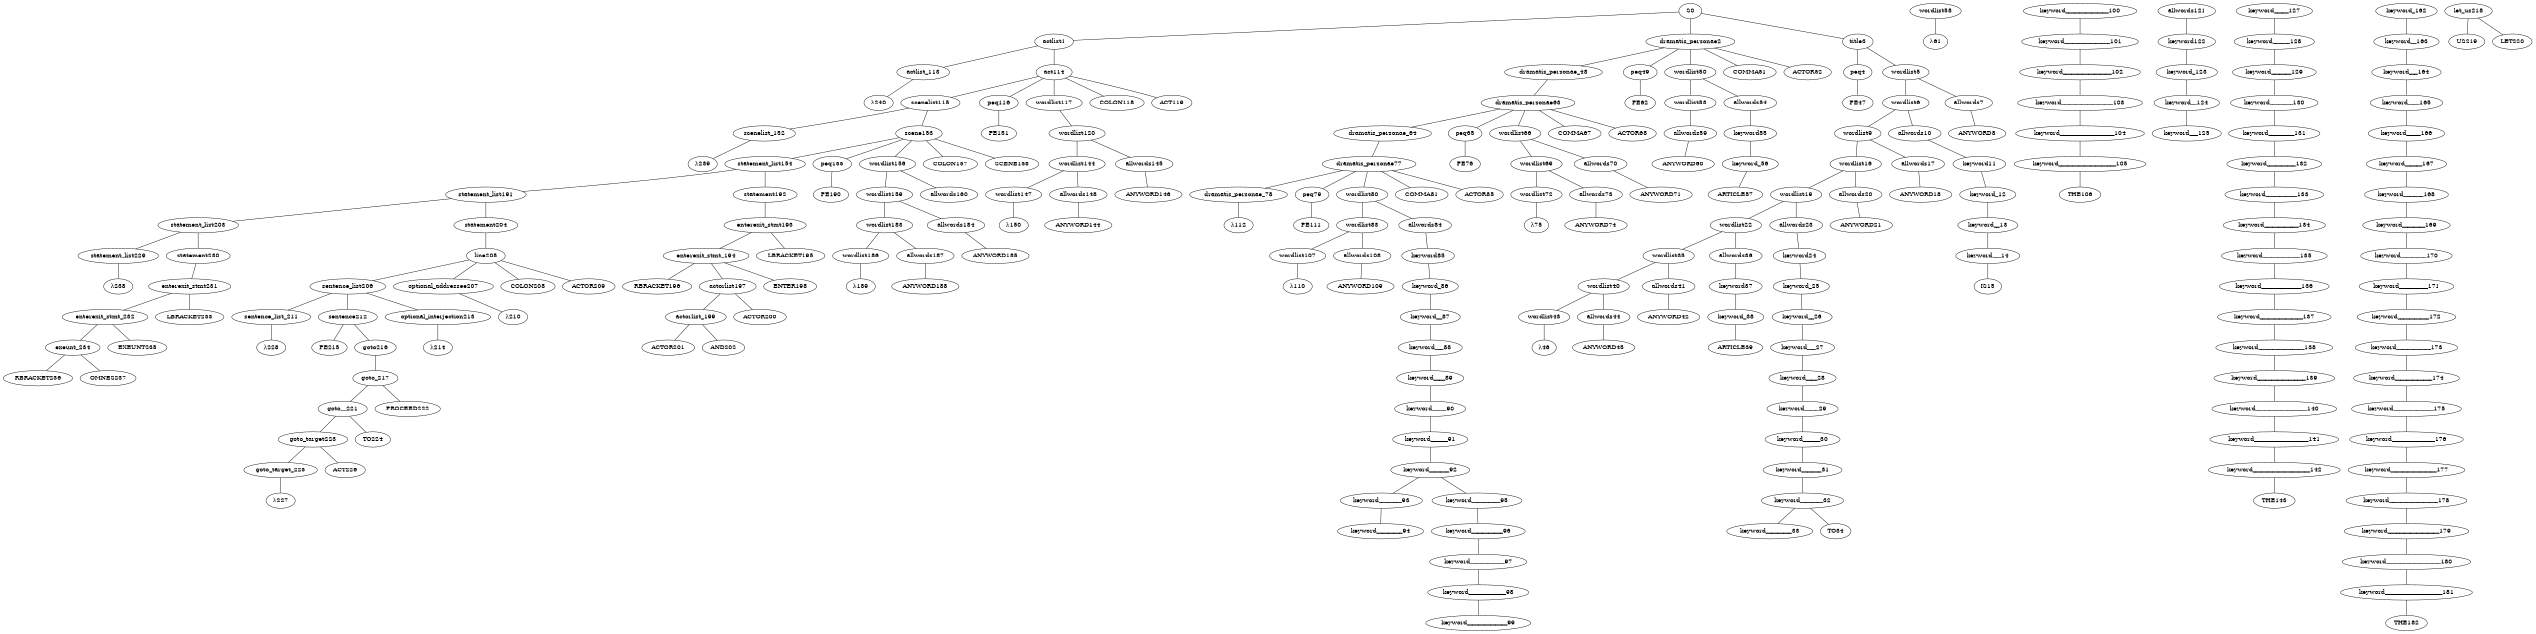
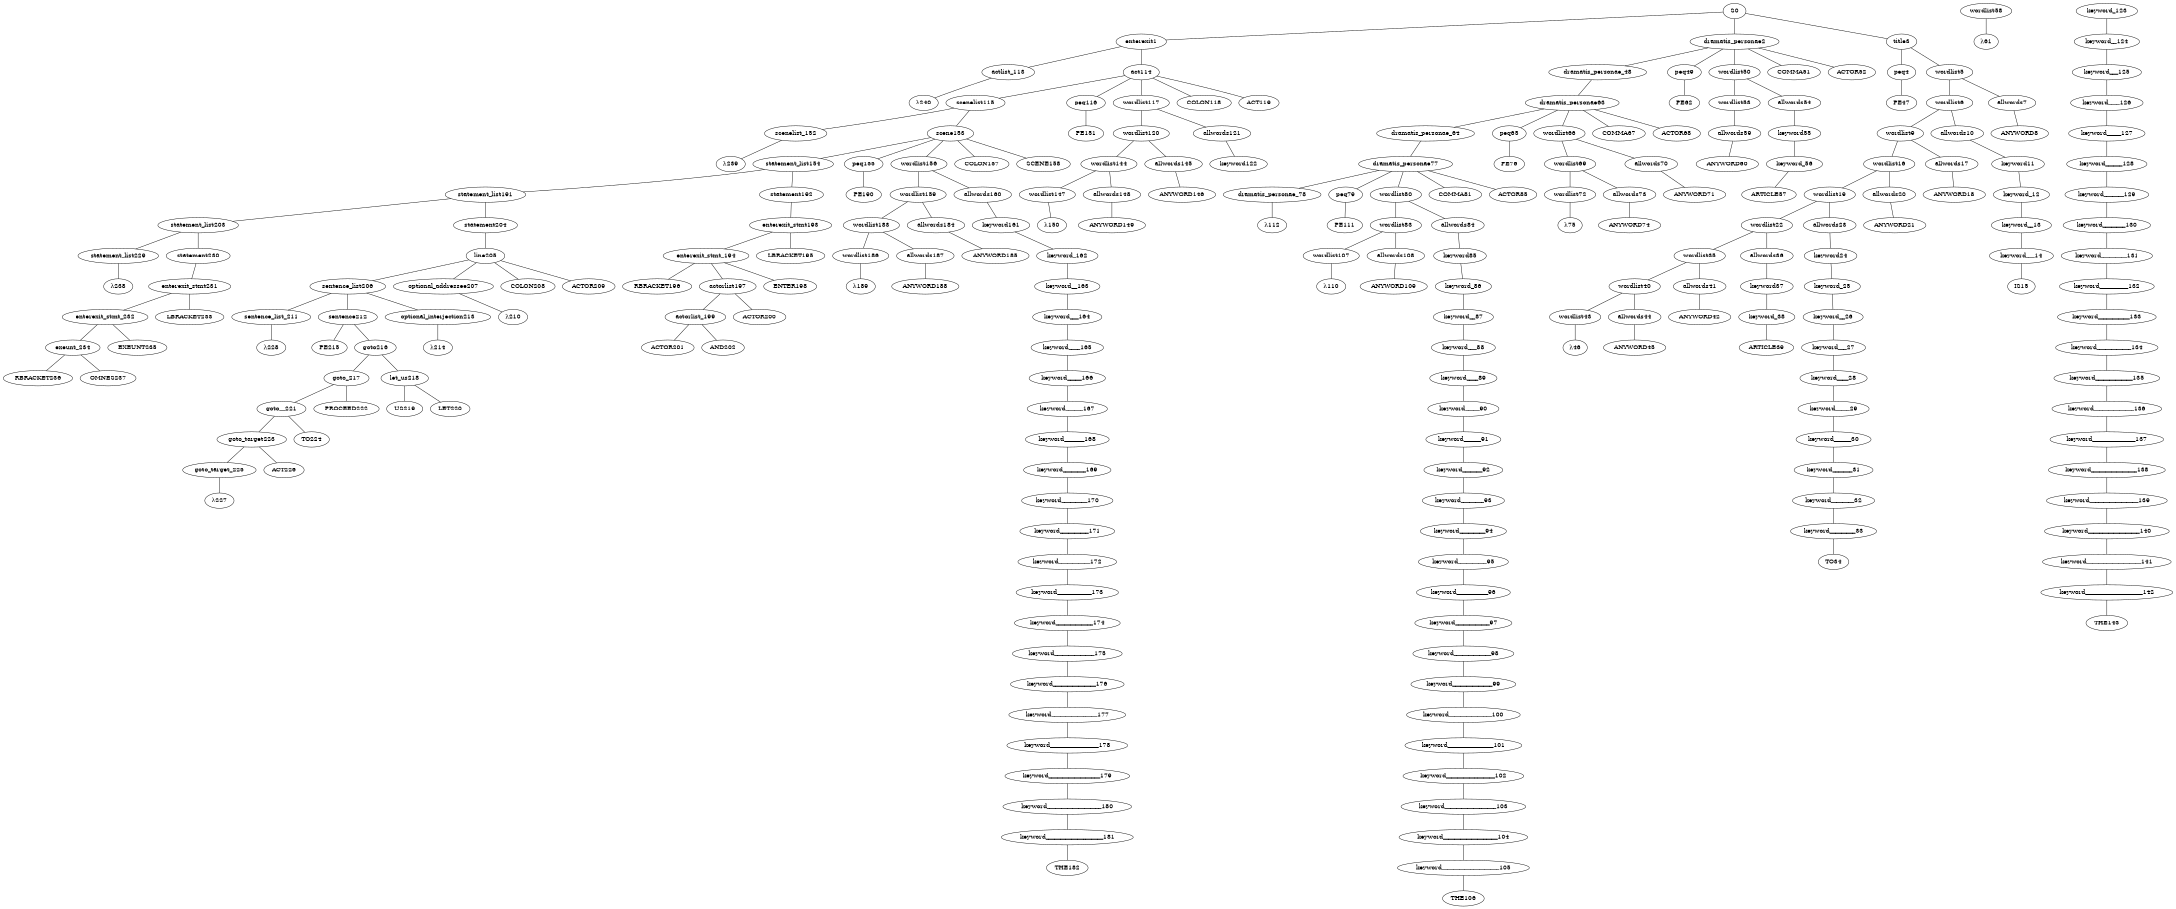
node "actlist1": label "actlist1" -> "enterexit1"
edge "keyword122" -- "keyword_123": removed
node "keyword____126": added
edge "wordlist117" -- "allwords121": added
node "keyword161": added
node "ANYWORD144": label "ANYWORD144" -> "ANYWORD149"
edge "goto216" -- "let_us218": added
edge "keyword_______92" -- "keyword__________95": now "keyword_________94" -- "keyword__________95"
edge "keyword________32" -- "TO34": now "keyword_________33" -- "TO34"
edge "keyword______________99" -- "keyword_______________100": added
